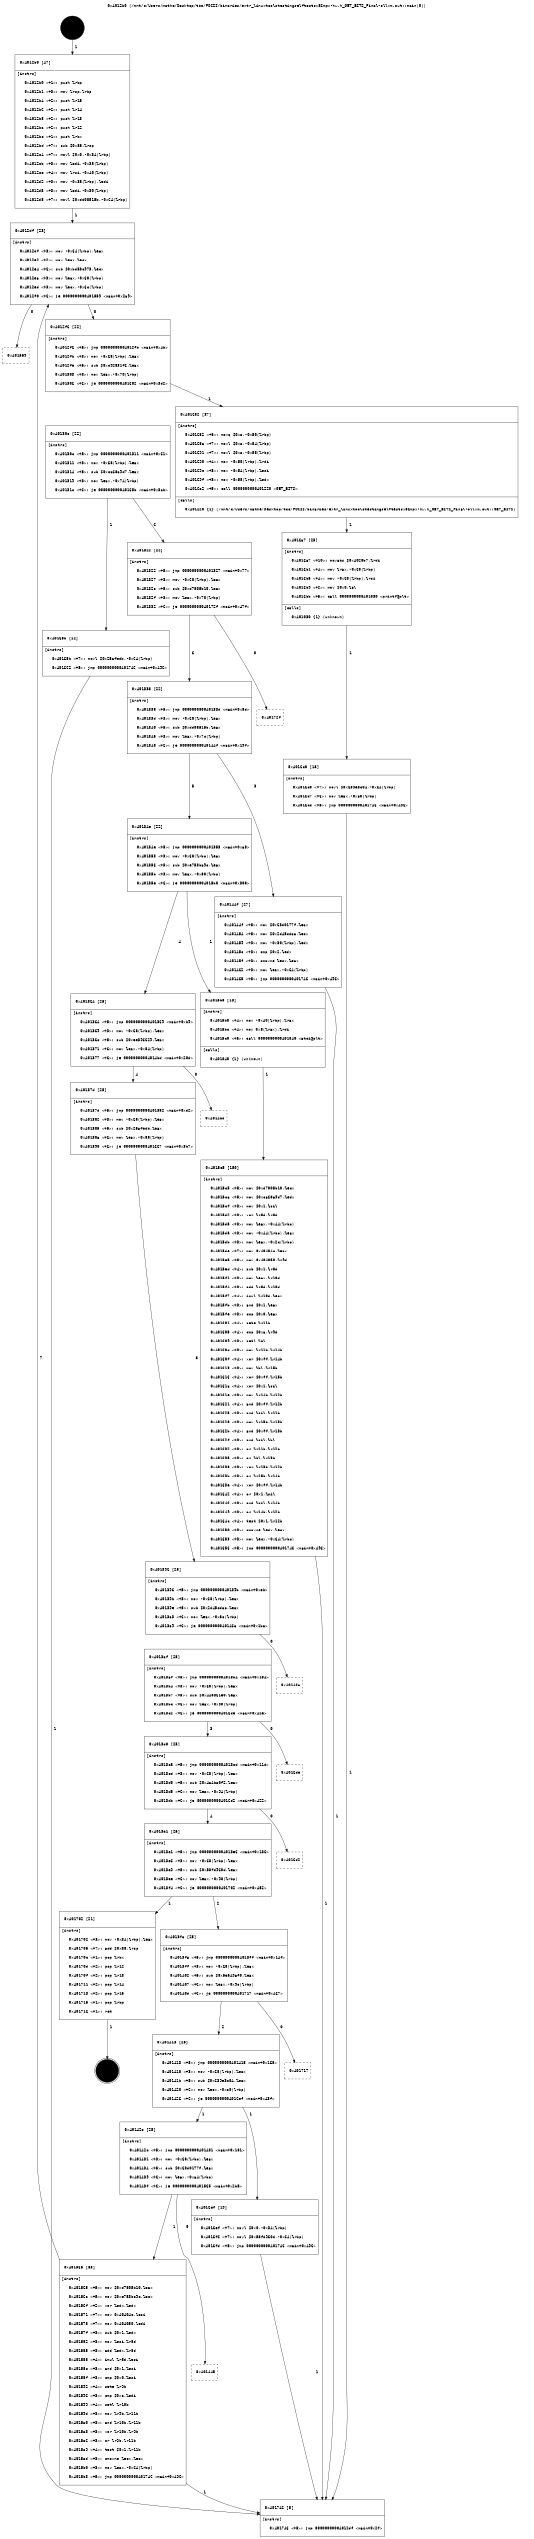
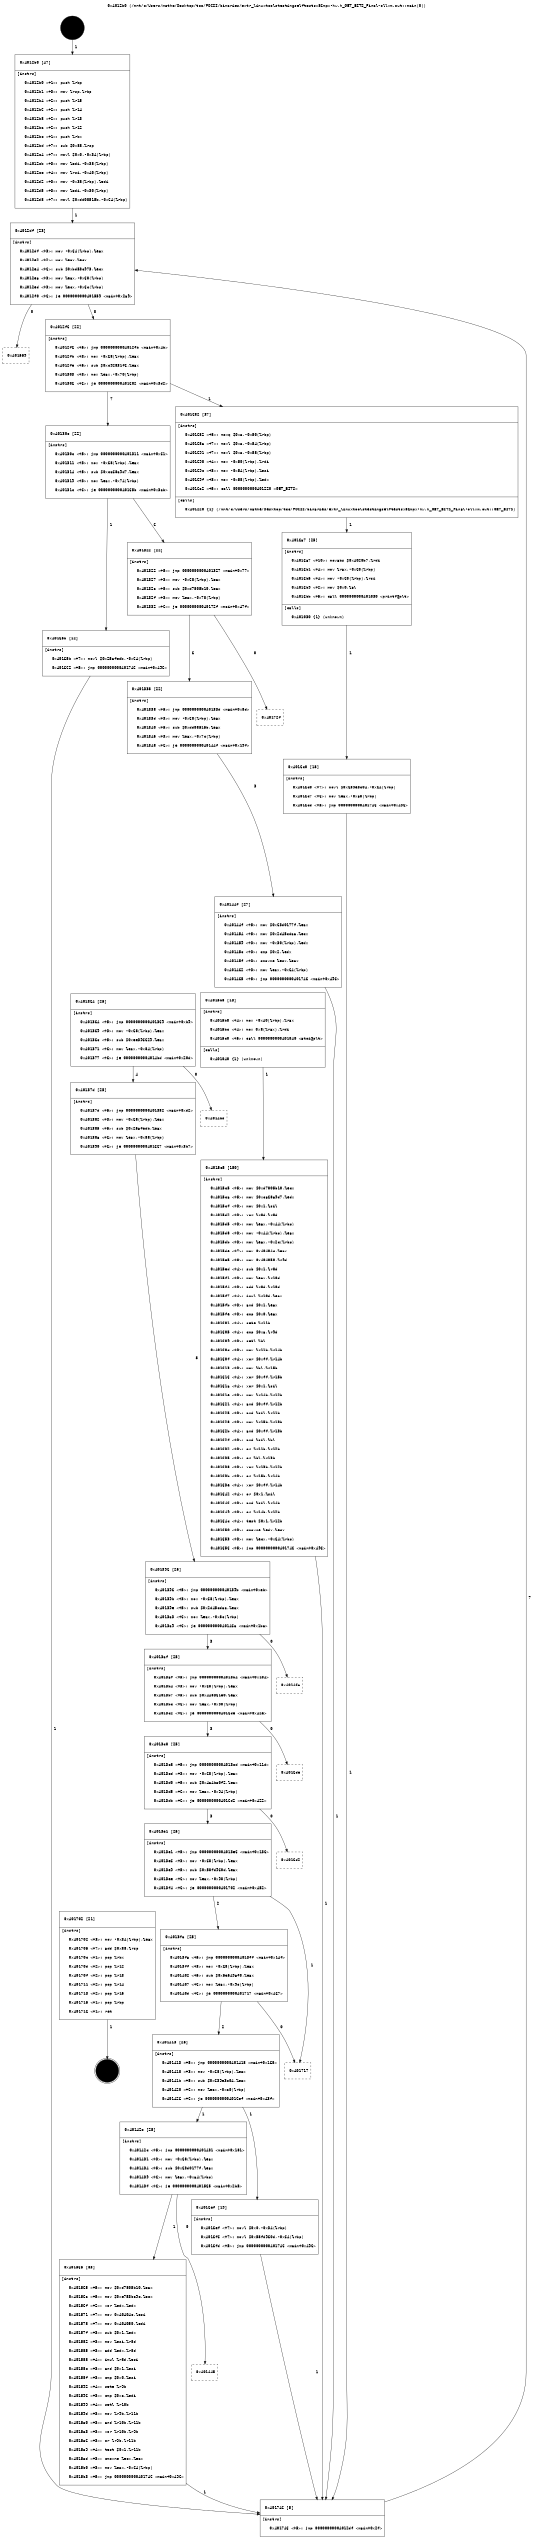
edge "0x4012f6 [22]" -> "0x40130c [22]": added, label "7"
node "0x40134e [22]": removed
edge "0x401565 [83]" -> "0x4012df [23]": now "0x401746 [5]" -> "0x4012df [23]"
edge "0x401396 [25]" -> "0x4013af [25]": added, label "3"
edge "0x4013c8 [25]" -> "0x4013e1 [25]": label " 4" -> " 3"
edge "0x4013e1 [25]" -> "0x401702 [21]": now "0x4013e1 [25]" -> "0x401717"
